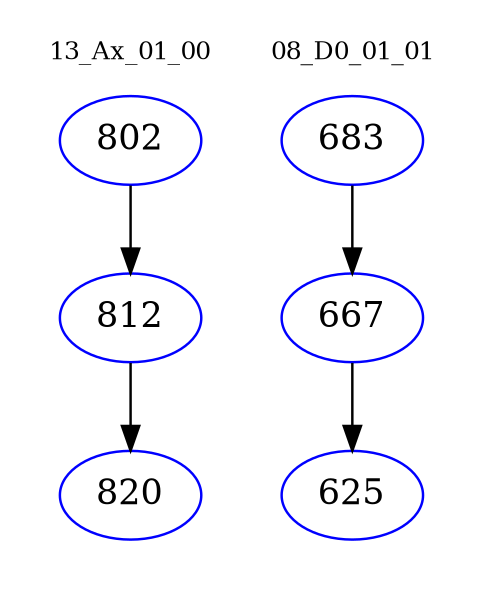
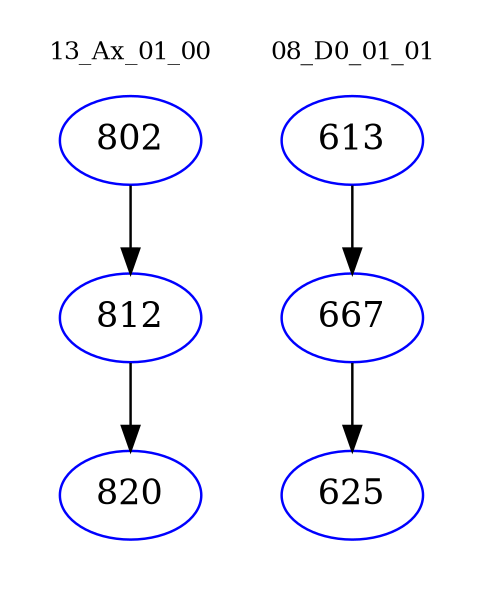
node "683": label "683" -> "613"
